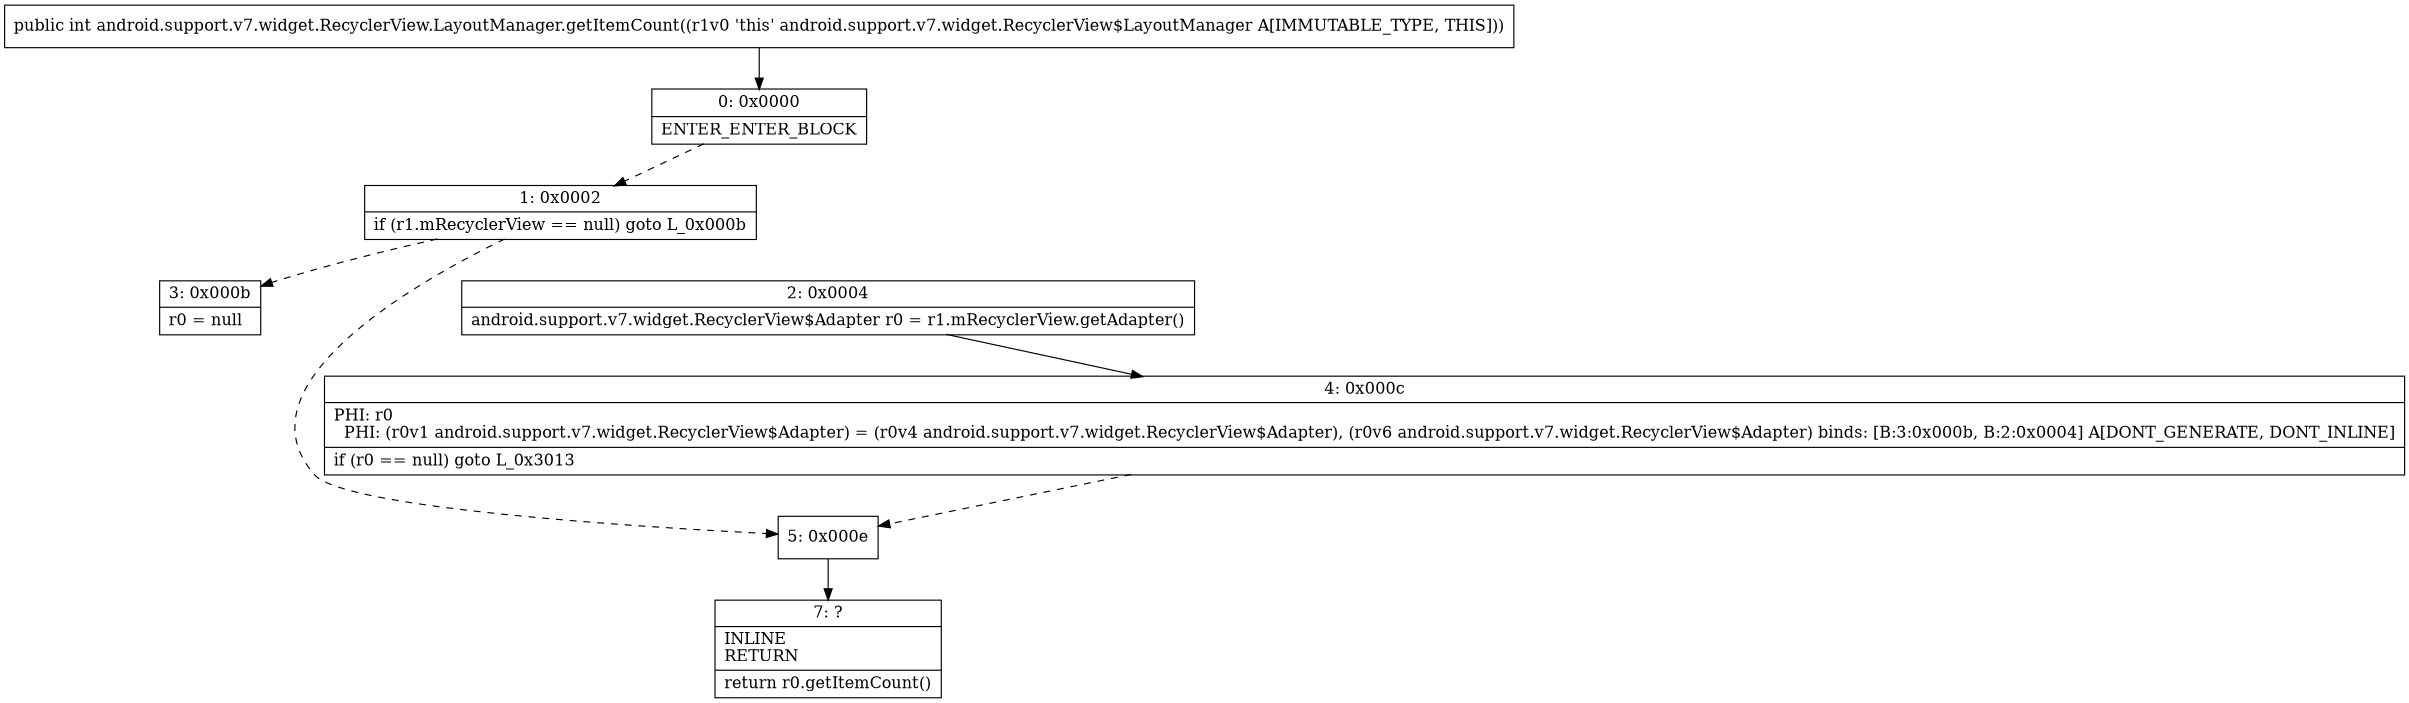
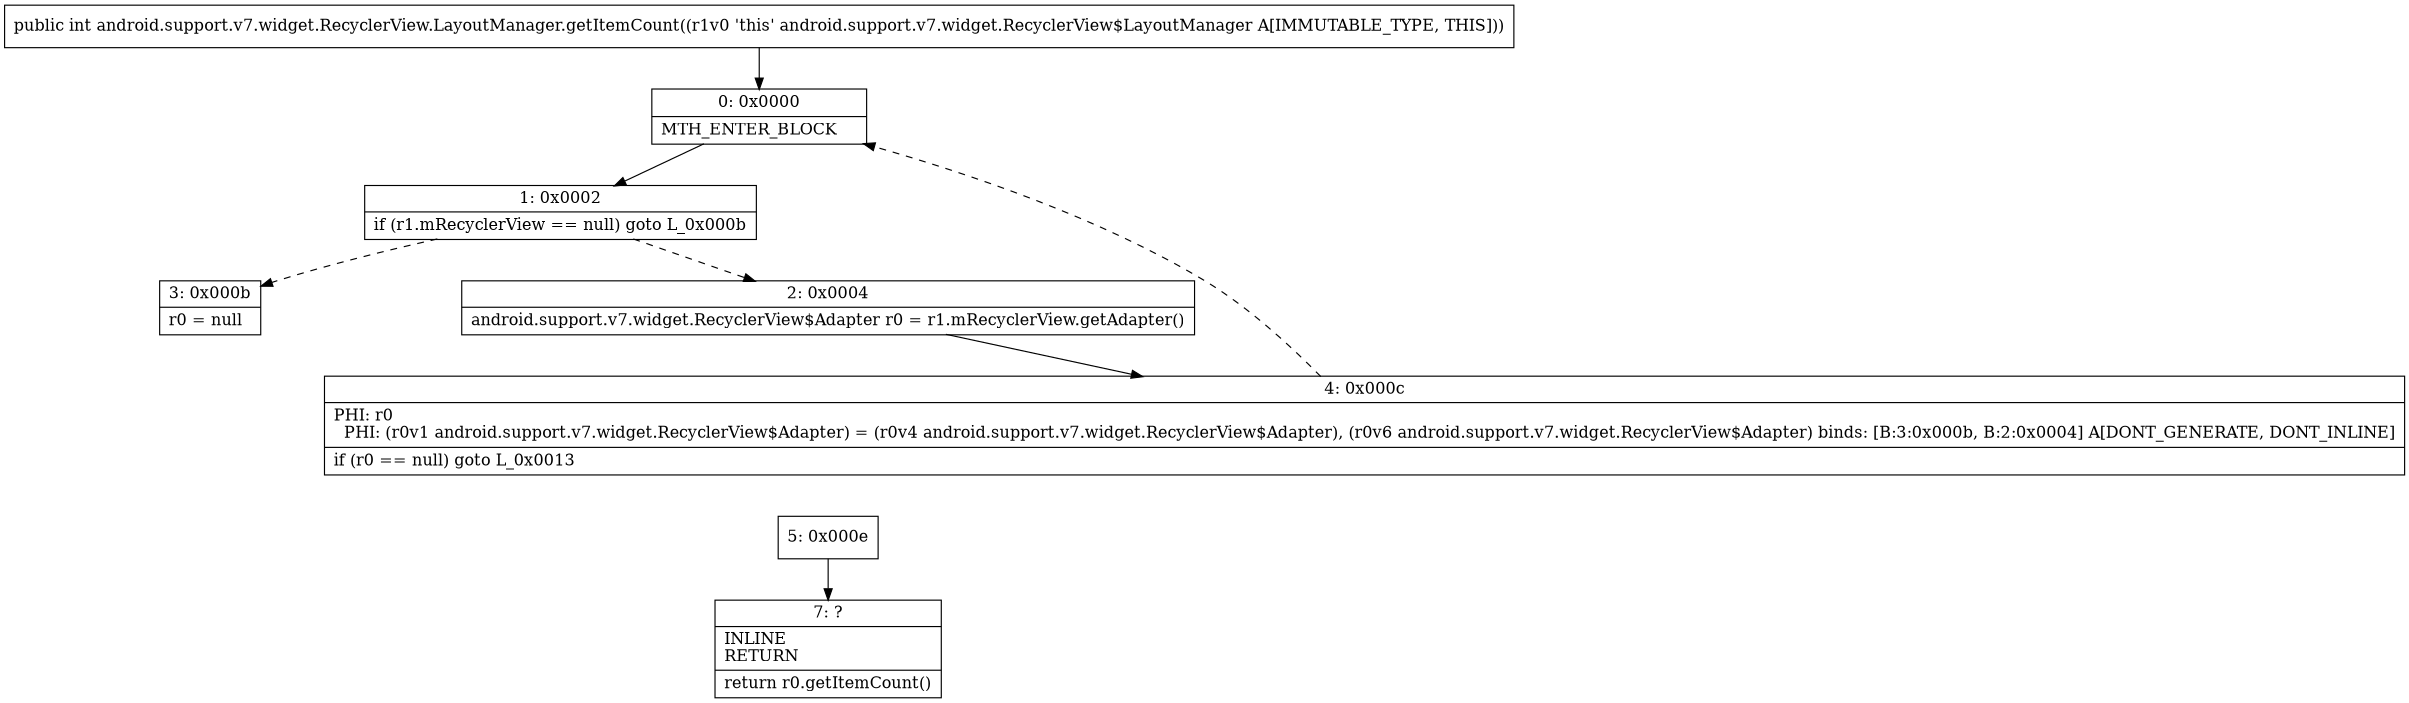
node "0: 0x0000": text "ENTER_ENTER_BLOCK" -> "MTH_ENTER_BLOCK"
edge "0: 0x0000" -> "1: 0x0002": style dashed -> solid
node "4: 0x000c": text "if (r0 == null) goto L_0x3013" -> "if (r0 == null) goto L_0x0013"
edge "1: 0x0002" -> "5: 0x000e": now "1: 0x0002" -> "2: 0x0004"
edge "4: 0x000c" -> "5: 0x000e": now "4: 0x000c" -> "0: 0x0000"
